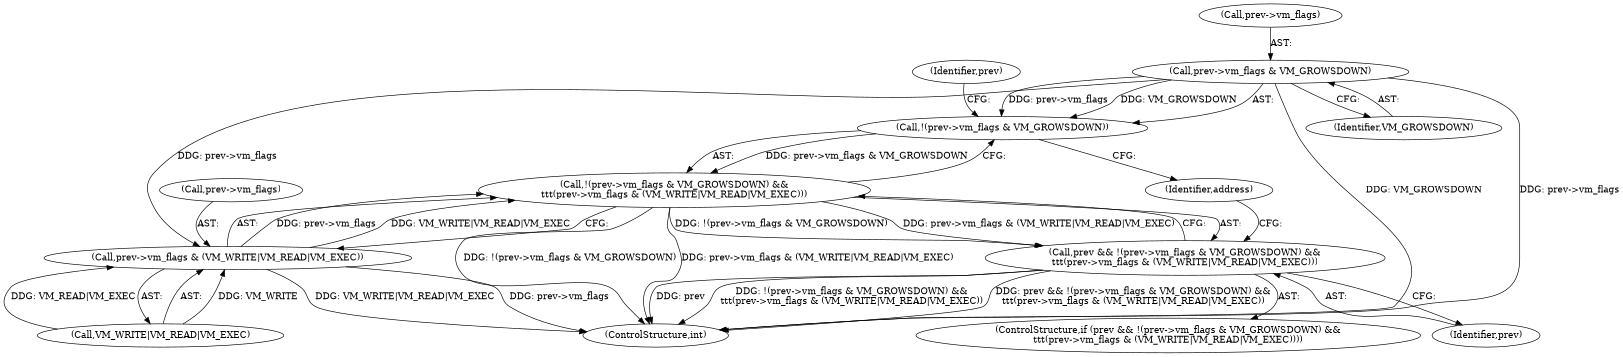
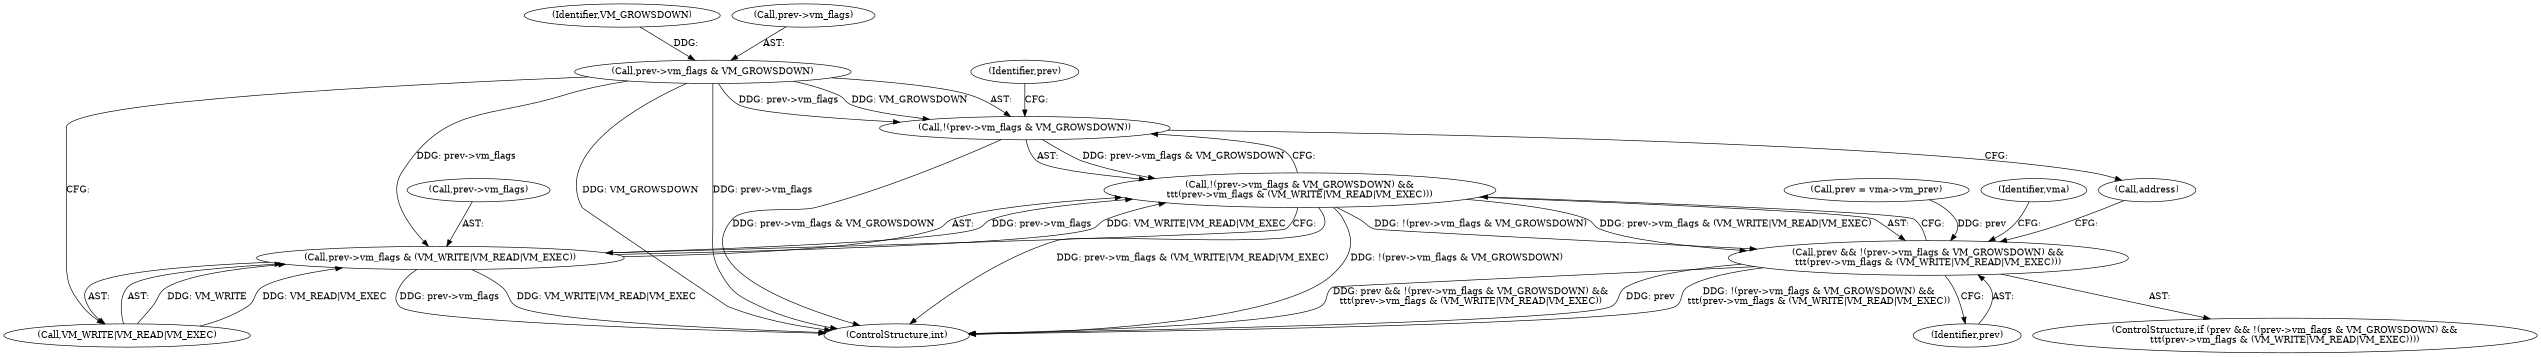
edge "(Identifier,VM_GROWSDOWN)" -> "(Call,prev->vm_flags & VM_GROWSDOWN)": label "AST: " -> "DDG: "
edge "(Call,prev->vm_flags & VM_GROWSDOWN)" -> "(Identifier,VM_GROWSDOWN)": now "(Call,prev->vm_flags & VM_GROWSDOWN)" -> "(Call,VM_WRITE|VM_READ|VM_EXEC)"
node "(Identifier,address)": label "(Identifier,address)" -> "(Call,address)"
node "(Call,prev = vma->vm_prev)": added
node "(Identifier,vma)": added
edge "(Call,!(prev->vm_flags & VM_GROWSDOWN))" -> "(ControlStructure,int)": added, label "DDG: prev->vm_flags & VM_GROWSDOWN"
